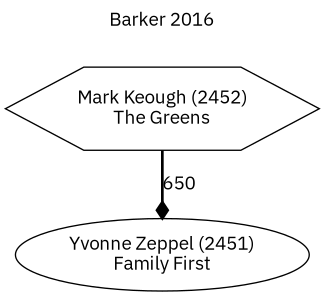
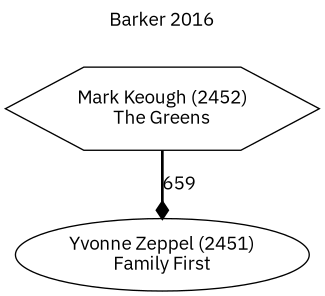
edge "Mark Keough (2452) The Greens" -> "Yvonne Zeppel (2451) Family First": label "650" -> "659"
